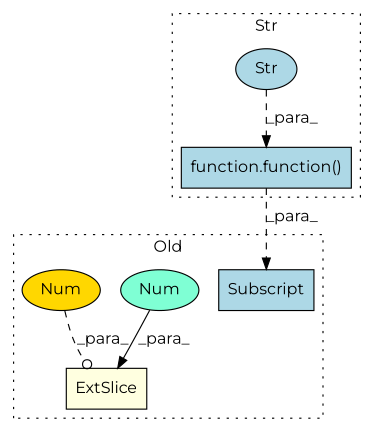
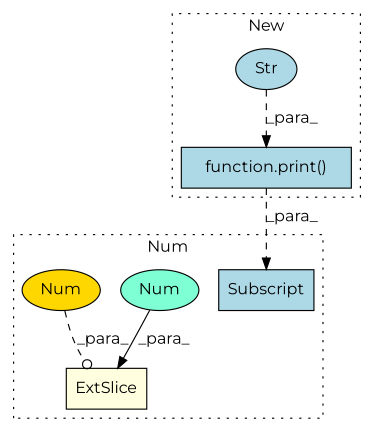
cluster "Str": label "Str" -> "New"
node "function.function()": label "function.function()" -> "function.print()"
cluster "Old": label "Old" -> "Num"
